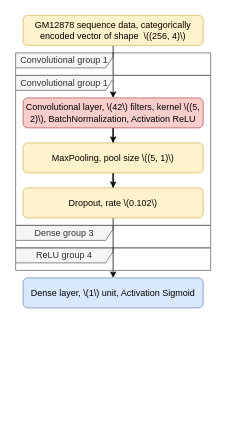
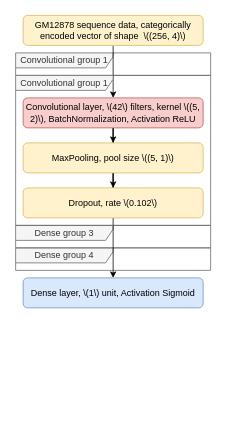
node "ReLU group 4": label "ReLU group 4" -> "Dense group 4"
